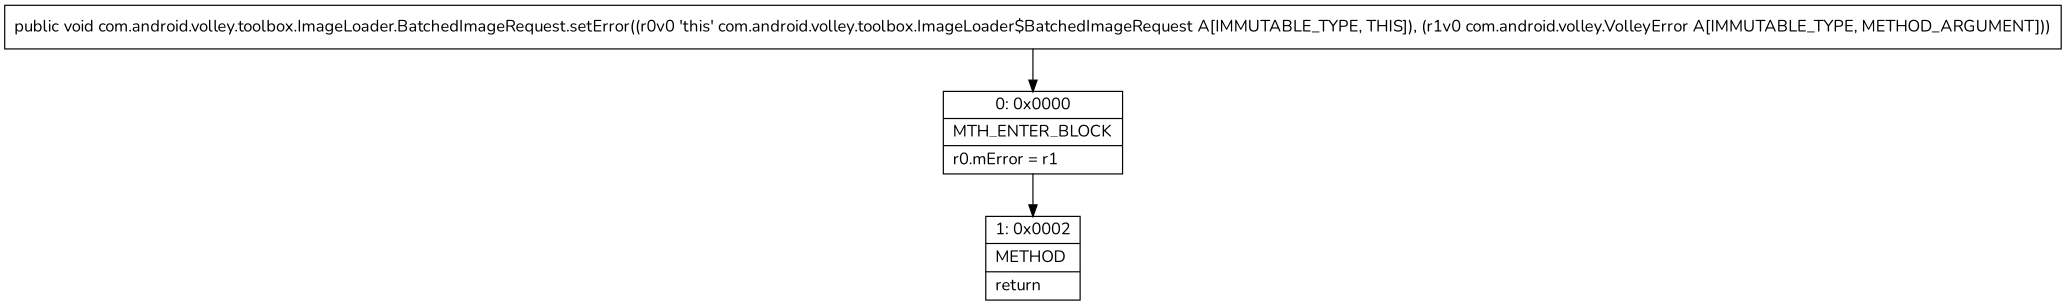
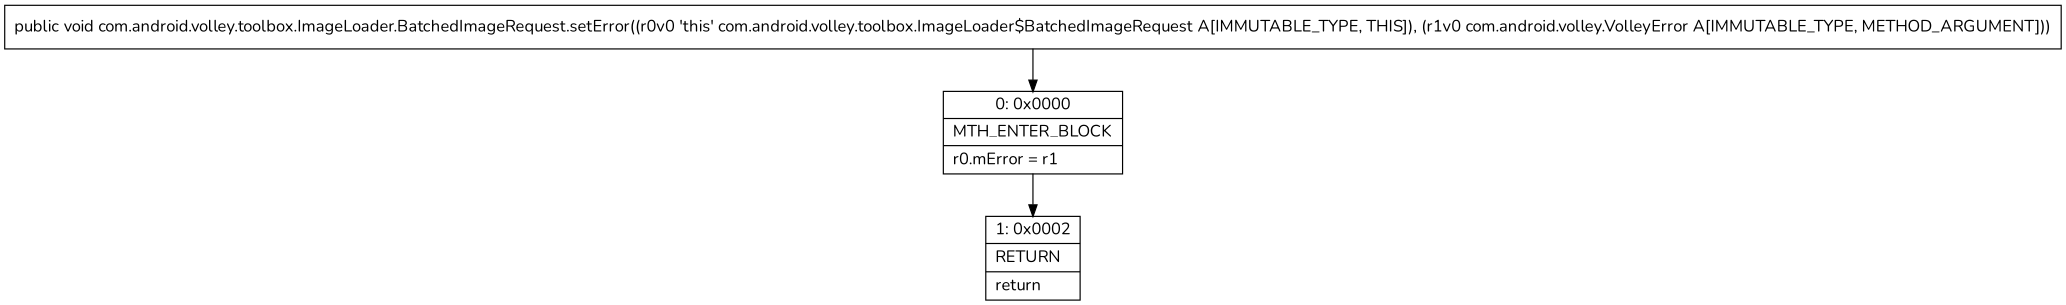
node "1: 0x0002": text "METHOD" -> "RETURN"
